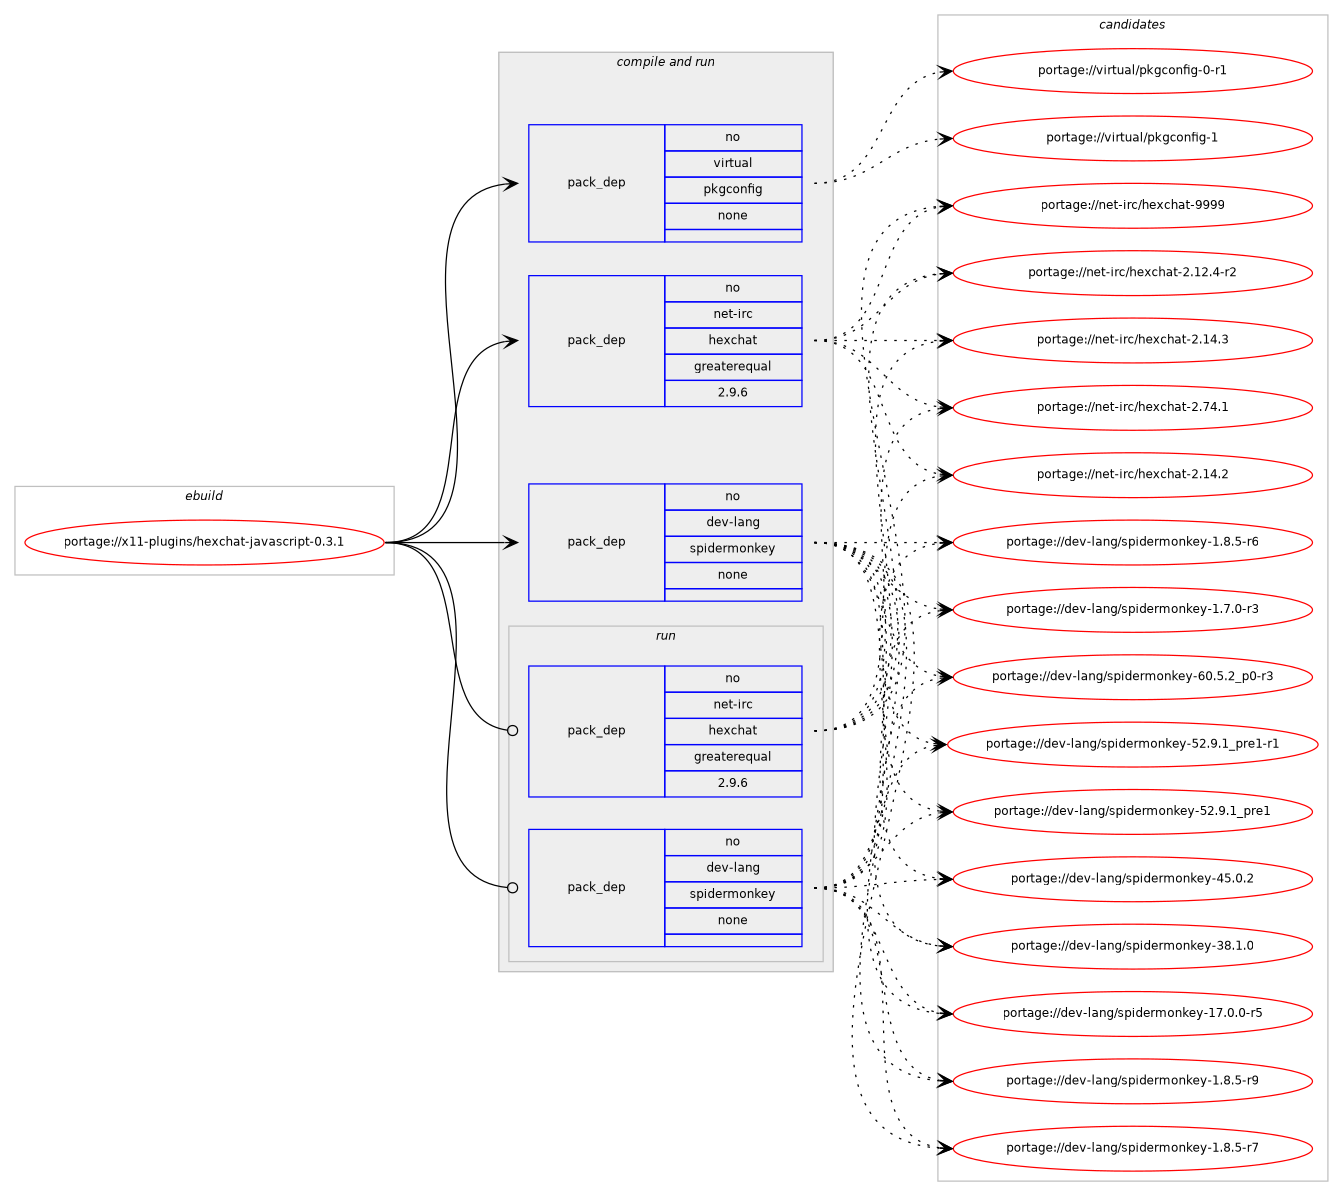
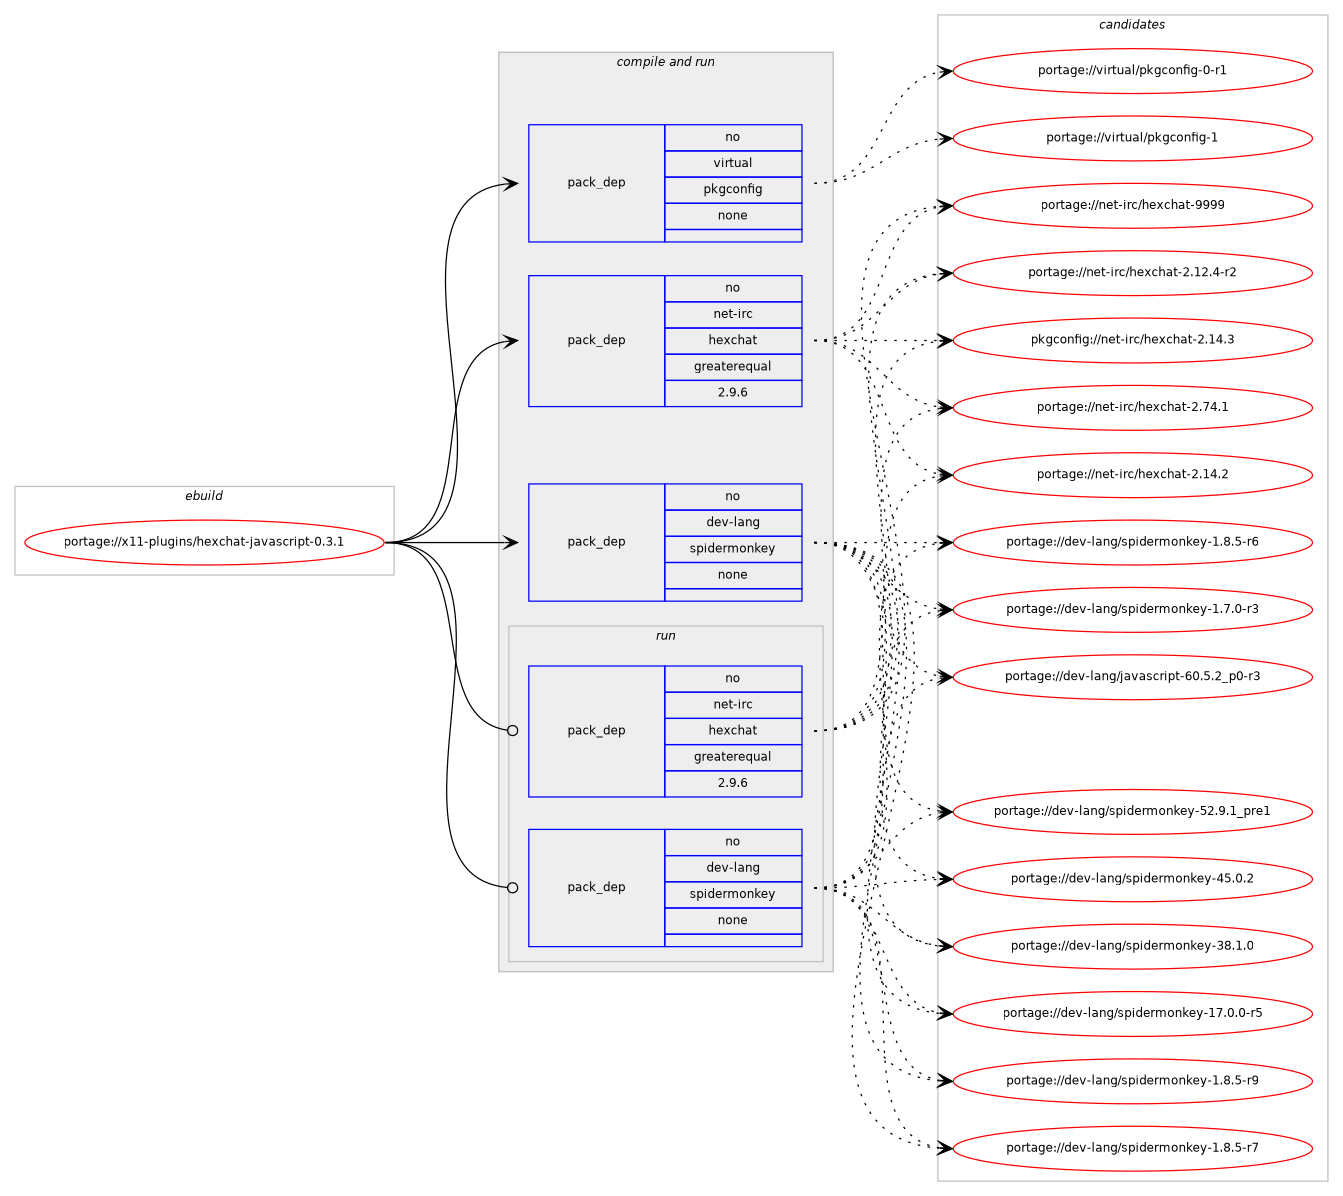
node "portage://net-irc/hexchat-2.14.3": label "portage://net-irc/hexchat-2.14.3" -> "pkgconfig://net-irc/hexchat-2.14.3"
node "portage://dev-lang/spidermonkey-60.5.2_p0-r3": label "portage://dev-lang/spidermonkey-60.5.2_p0-r3" -> "portage://dev-lang/javascript-60.5.2_p0-r3"
node "portage://dev-lang/spidermonkey-52.9.1_pre1-r1": removed
